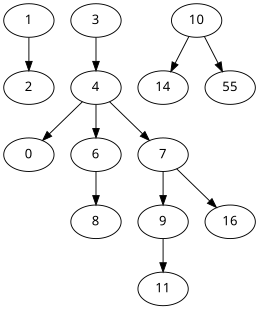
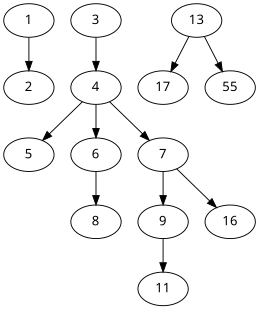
node "10": label "10" -> "13"
node "14": label "14" -> "17"
node "0": label "0" -> "5"
